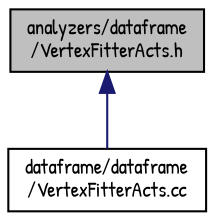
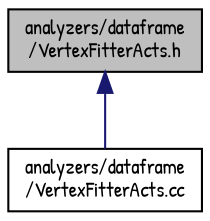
node "dataframe/dataframe /VertexFitterActs.cc": label "dataframe/dataframe /VertexFitterActs.cc" -> "analyzers/dataframe /VertexFitterActs.cc"
